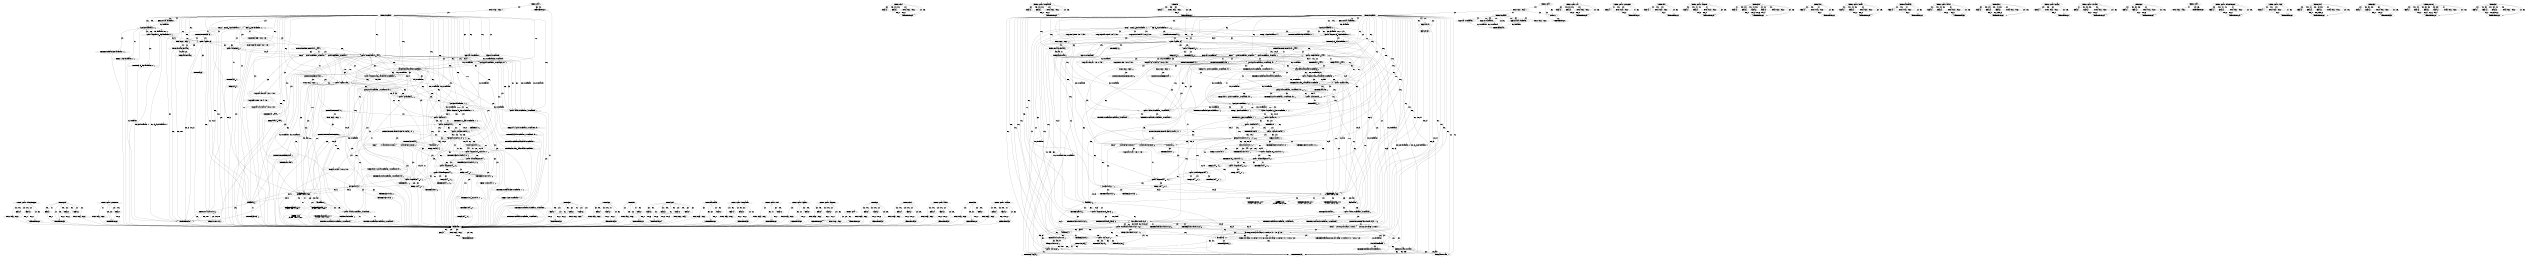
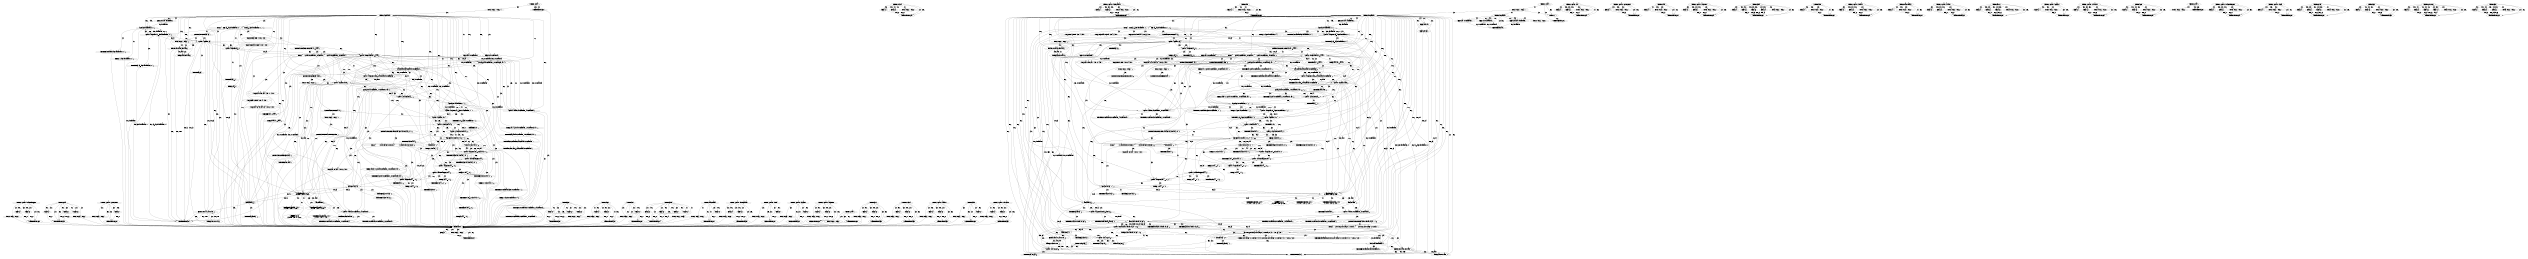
edge "(fchown,fchown(dest_fd, uid, gid))" -> "(<operator>.cast,(long)uid)": label "AST: uid" -> "DDG: uid"
